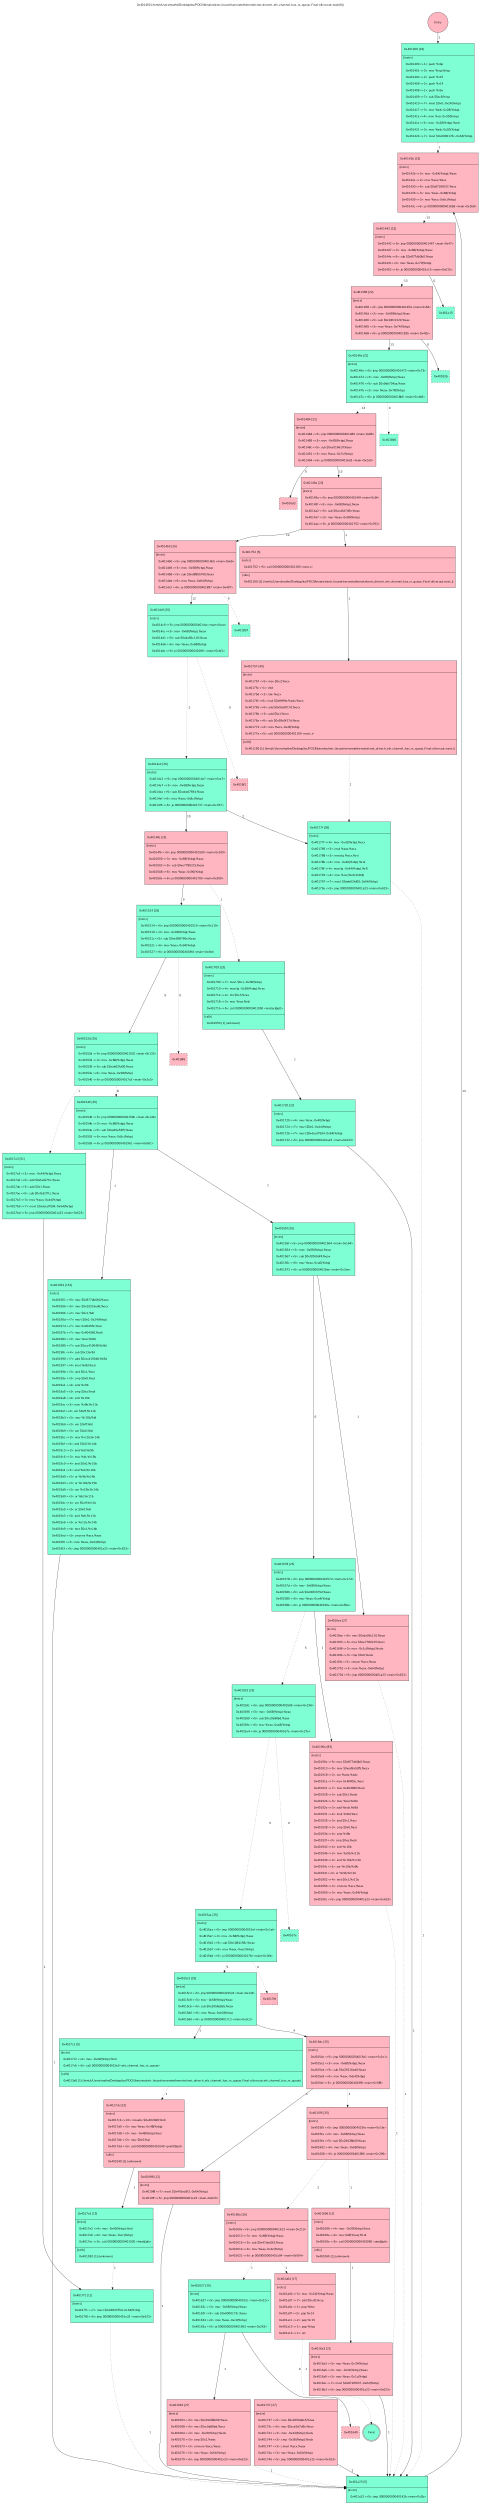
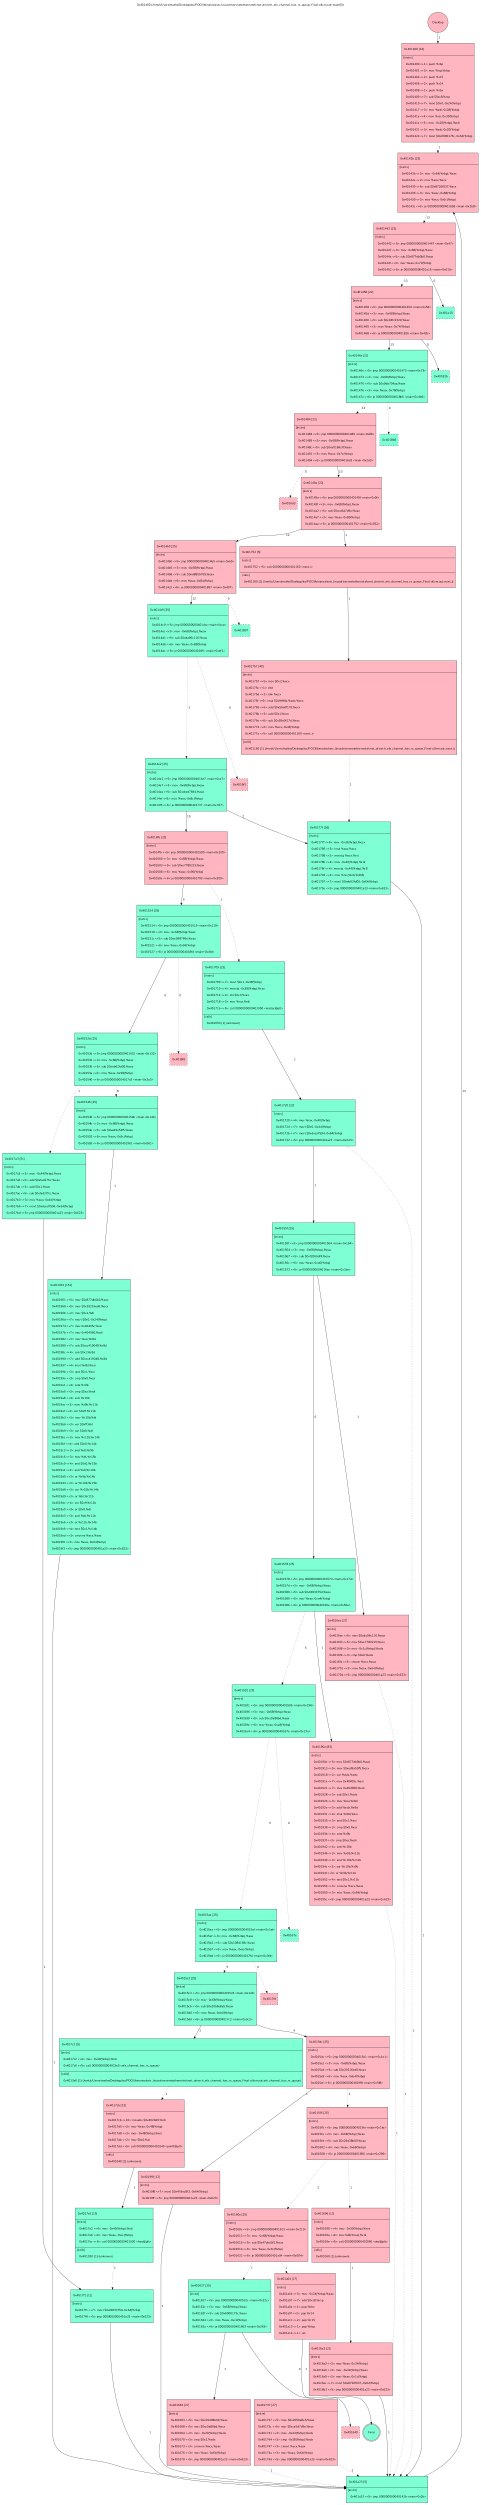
node "Entry": label "Entry" -> "Desktop"
node "0x401400 [43]": fillcolor aquamarine -> lightpink
edge "0x401484 [22]" -> "0x4016d3": style solid -> dotted
edge "0x401546 [25]" -> "0x40155f [25]": now "0x401720 [23]" -> "0x40155f [25]"
edge "0x40177f [36]" -> "0x401a23 [5]": style dotted -> solid
edge "0x401720 [23]" -> "0x401a23 [5]": style solid -> dotted
edge "0x401a04 [17]" -> "Final": style dotted -> solid
edge "0x4017f1 [12]" -> "0x401a23 [5]": style dotted -> solid
edge "0x401737 [27]" -> "0x401a23 [5]": style solid -> dotted
